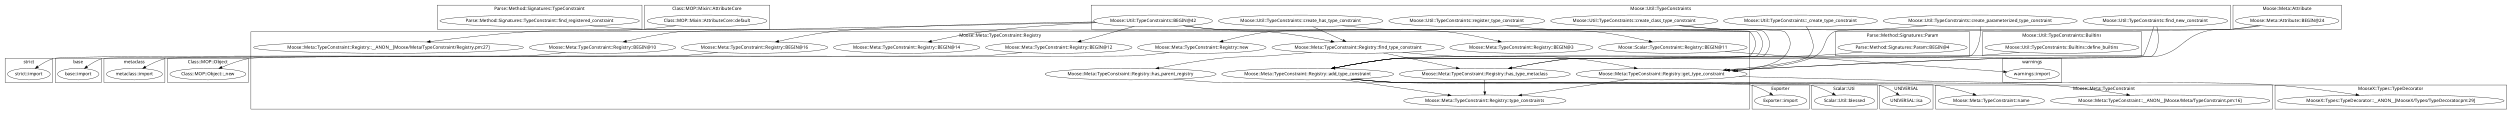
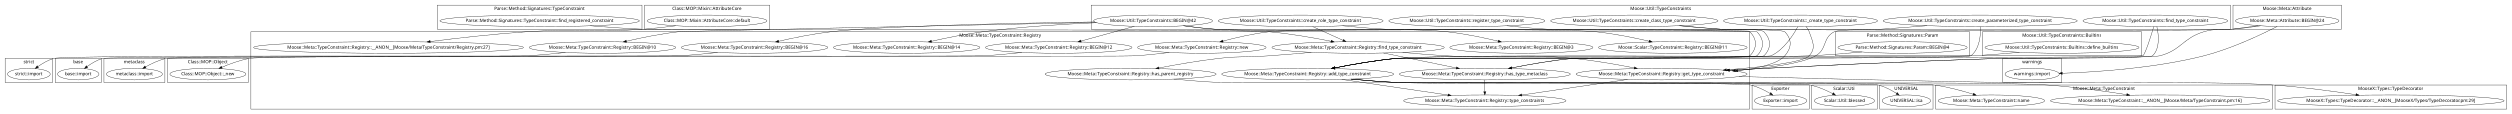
node "Moose::Util::TypeConstraints::create_has_type_constraint": label "Moose::Util::TypeConstraints::create_has_type_constraint" -> "Moose::Util::TypeConstraints::create_role_type_constraint"
node "Moose::Util::TypeConstraints::find_new_constraint": label "Moose::Util::TypeConstraints::find_new_constraint" -> "Moose::Util::TypeConstraints::find_type_constraint"
edge "Moose::Util::TypeConstraints::_create_type_constraint" -> "Moose::Meta::TypeConstraint::Registry::add_type_constraint": added
edge "Moose::Scalar::TypeConstraint::Registry::BEGIN@11" -> "warnings::import": now "Moose::Meta::Attribute::BEGIN@24" -> "warnings::import"
